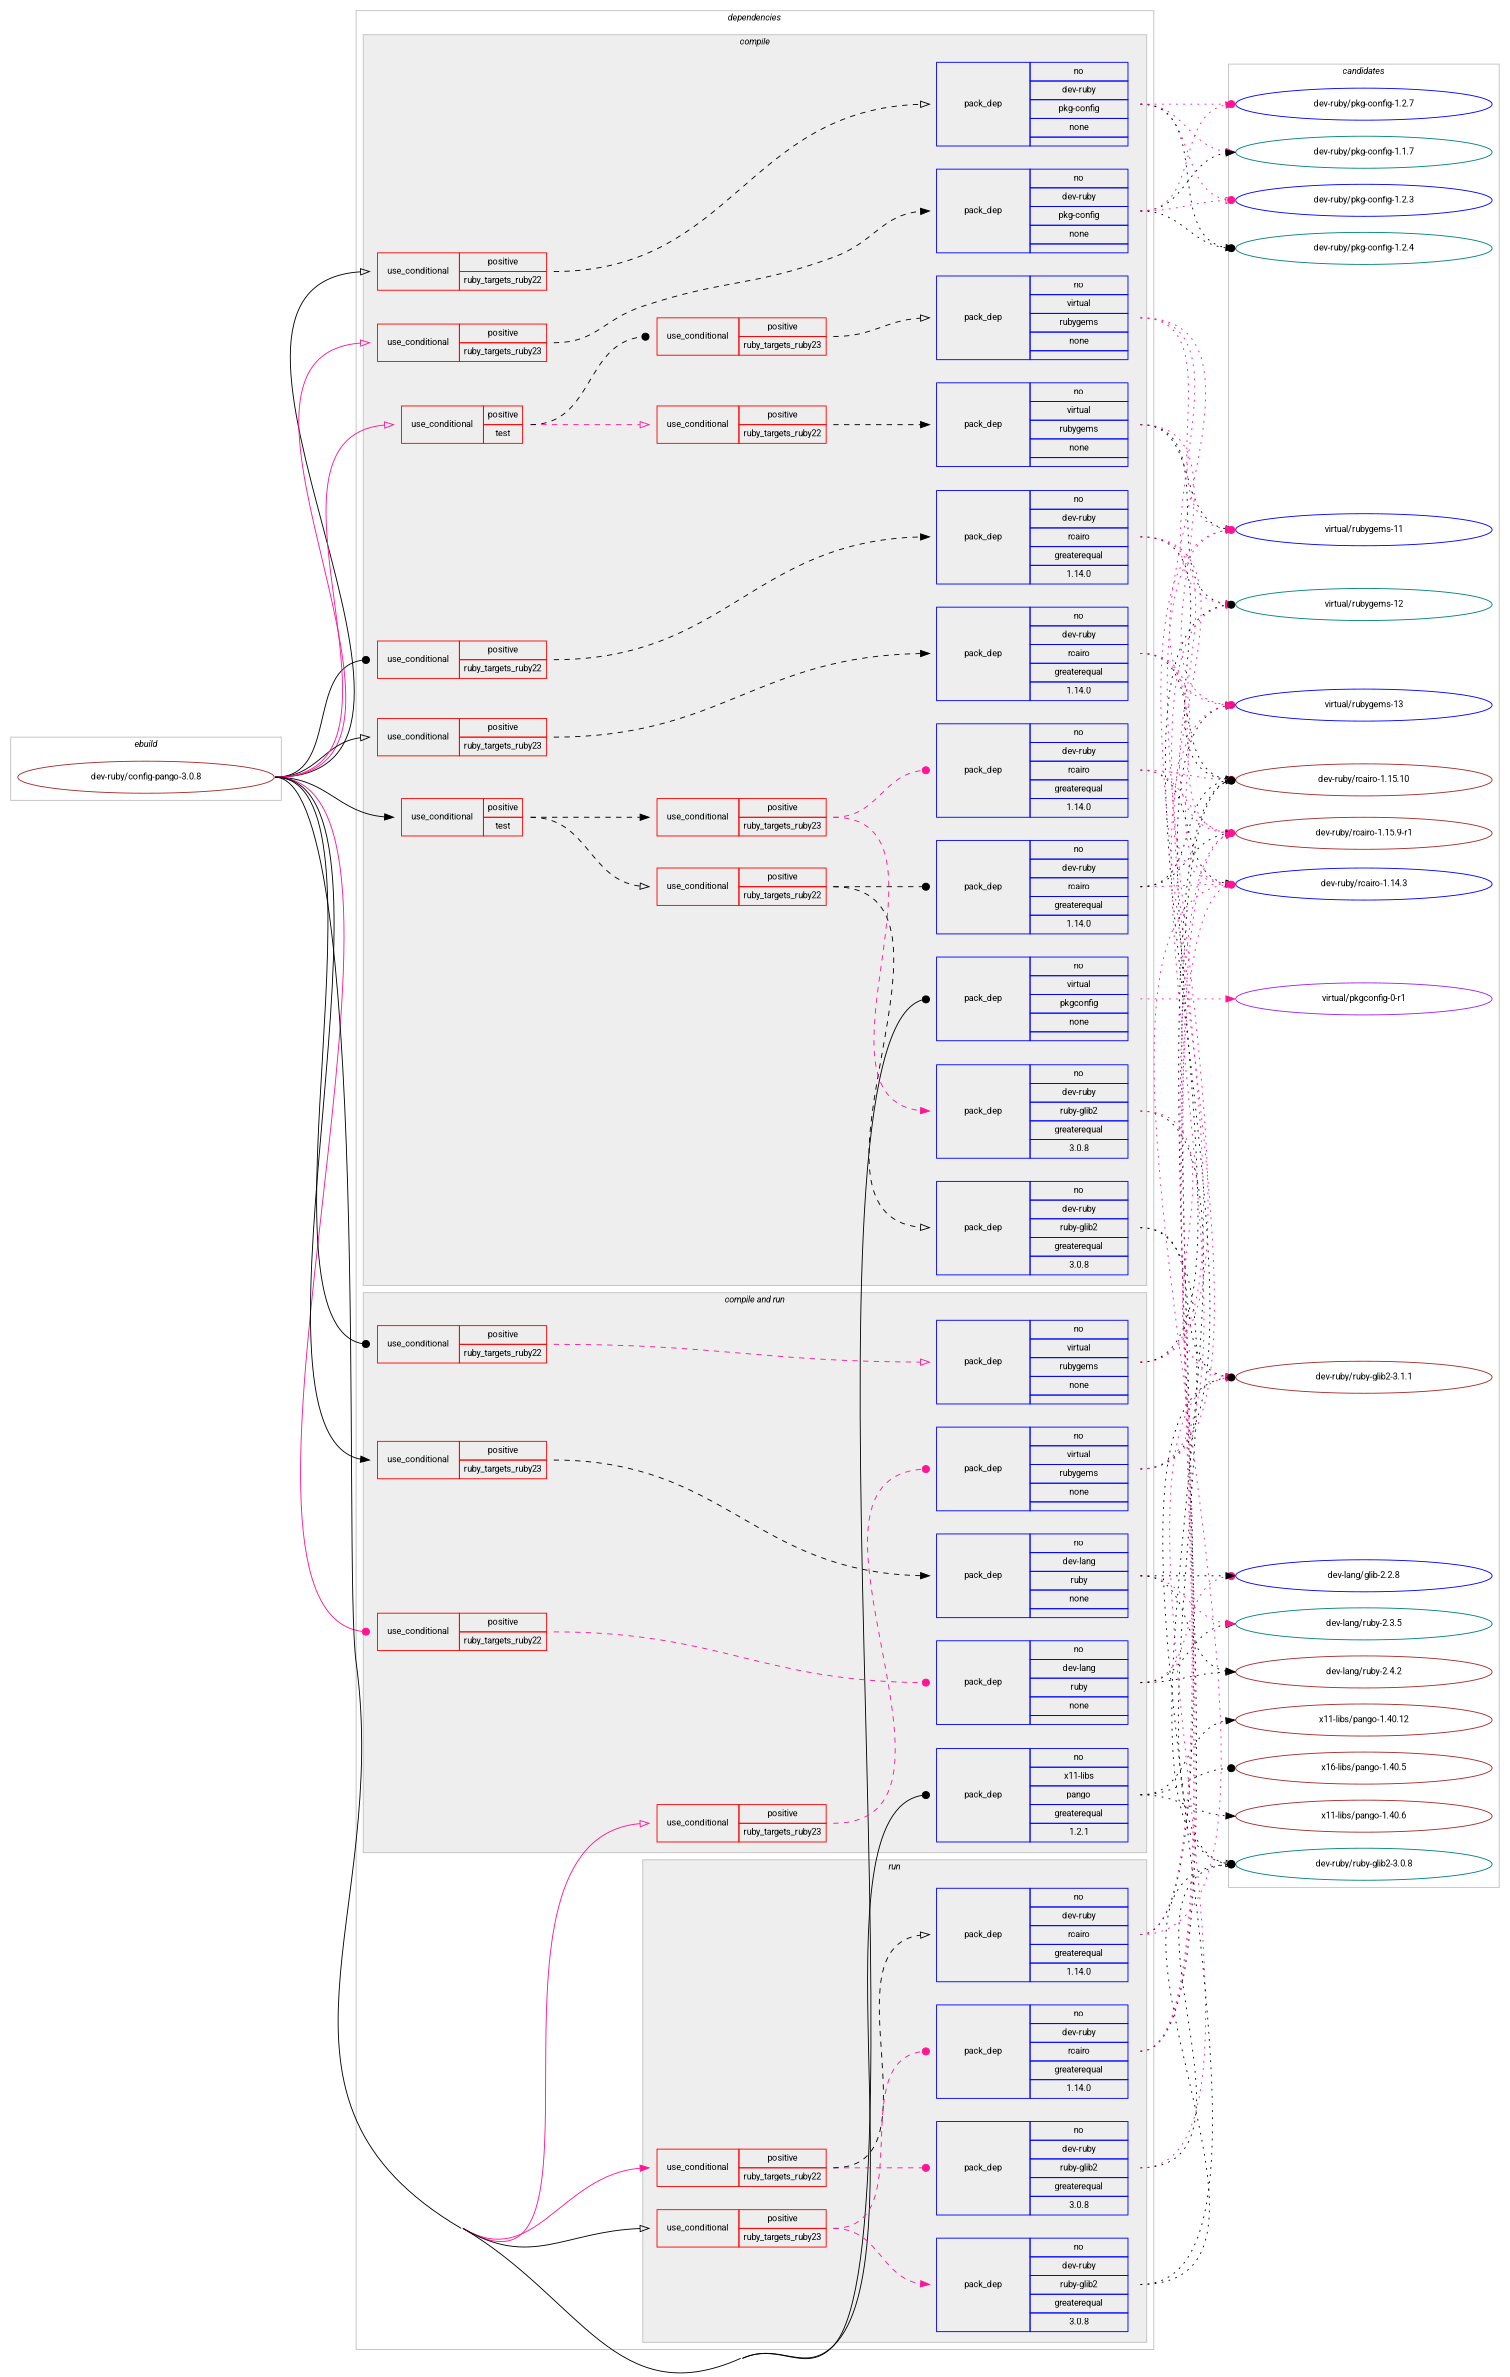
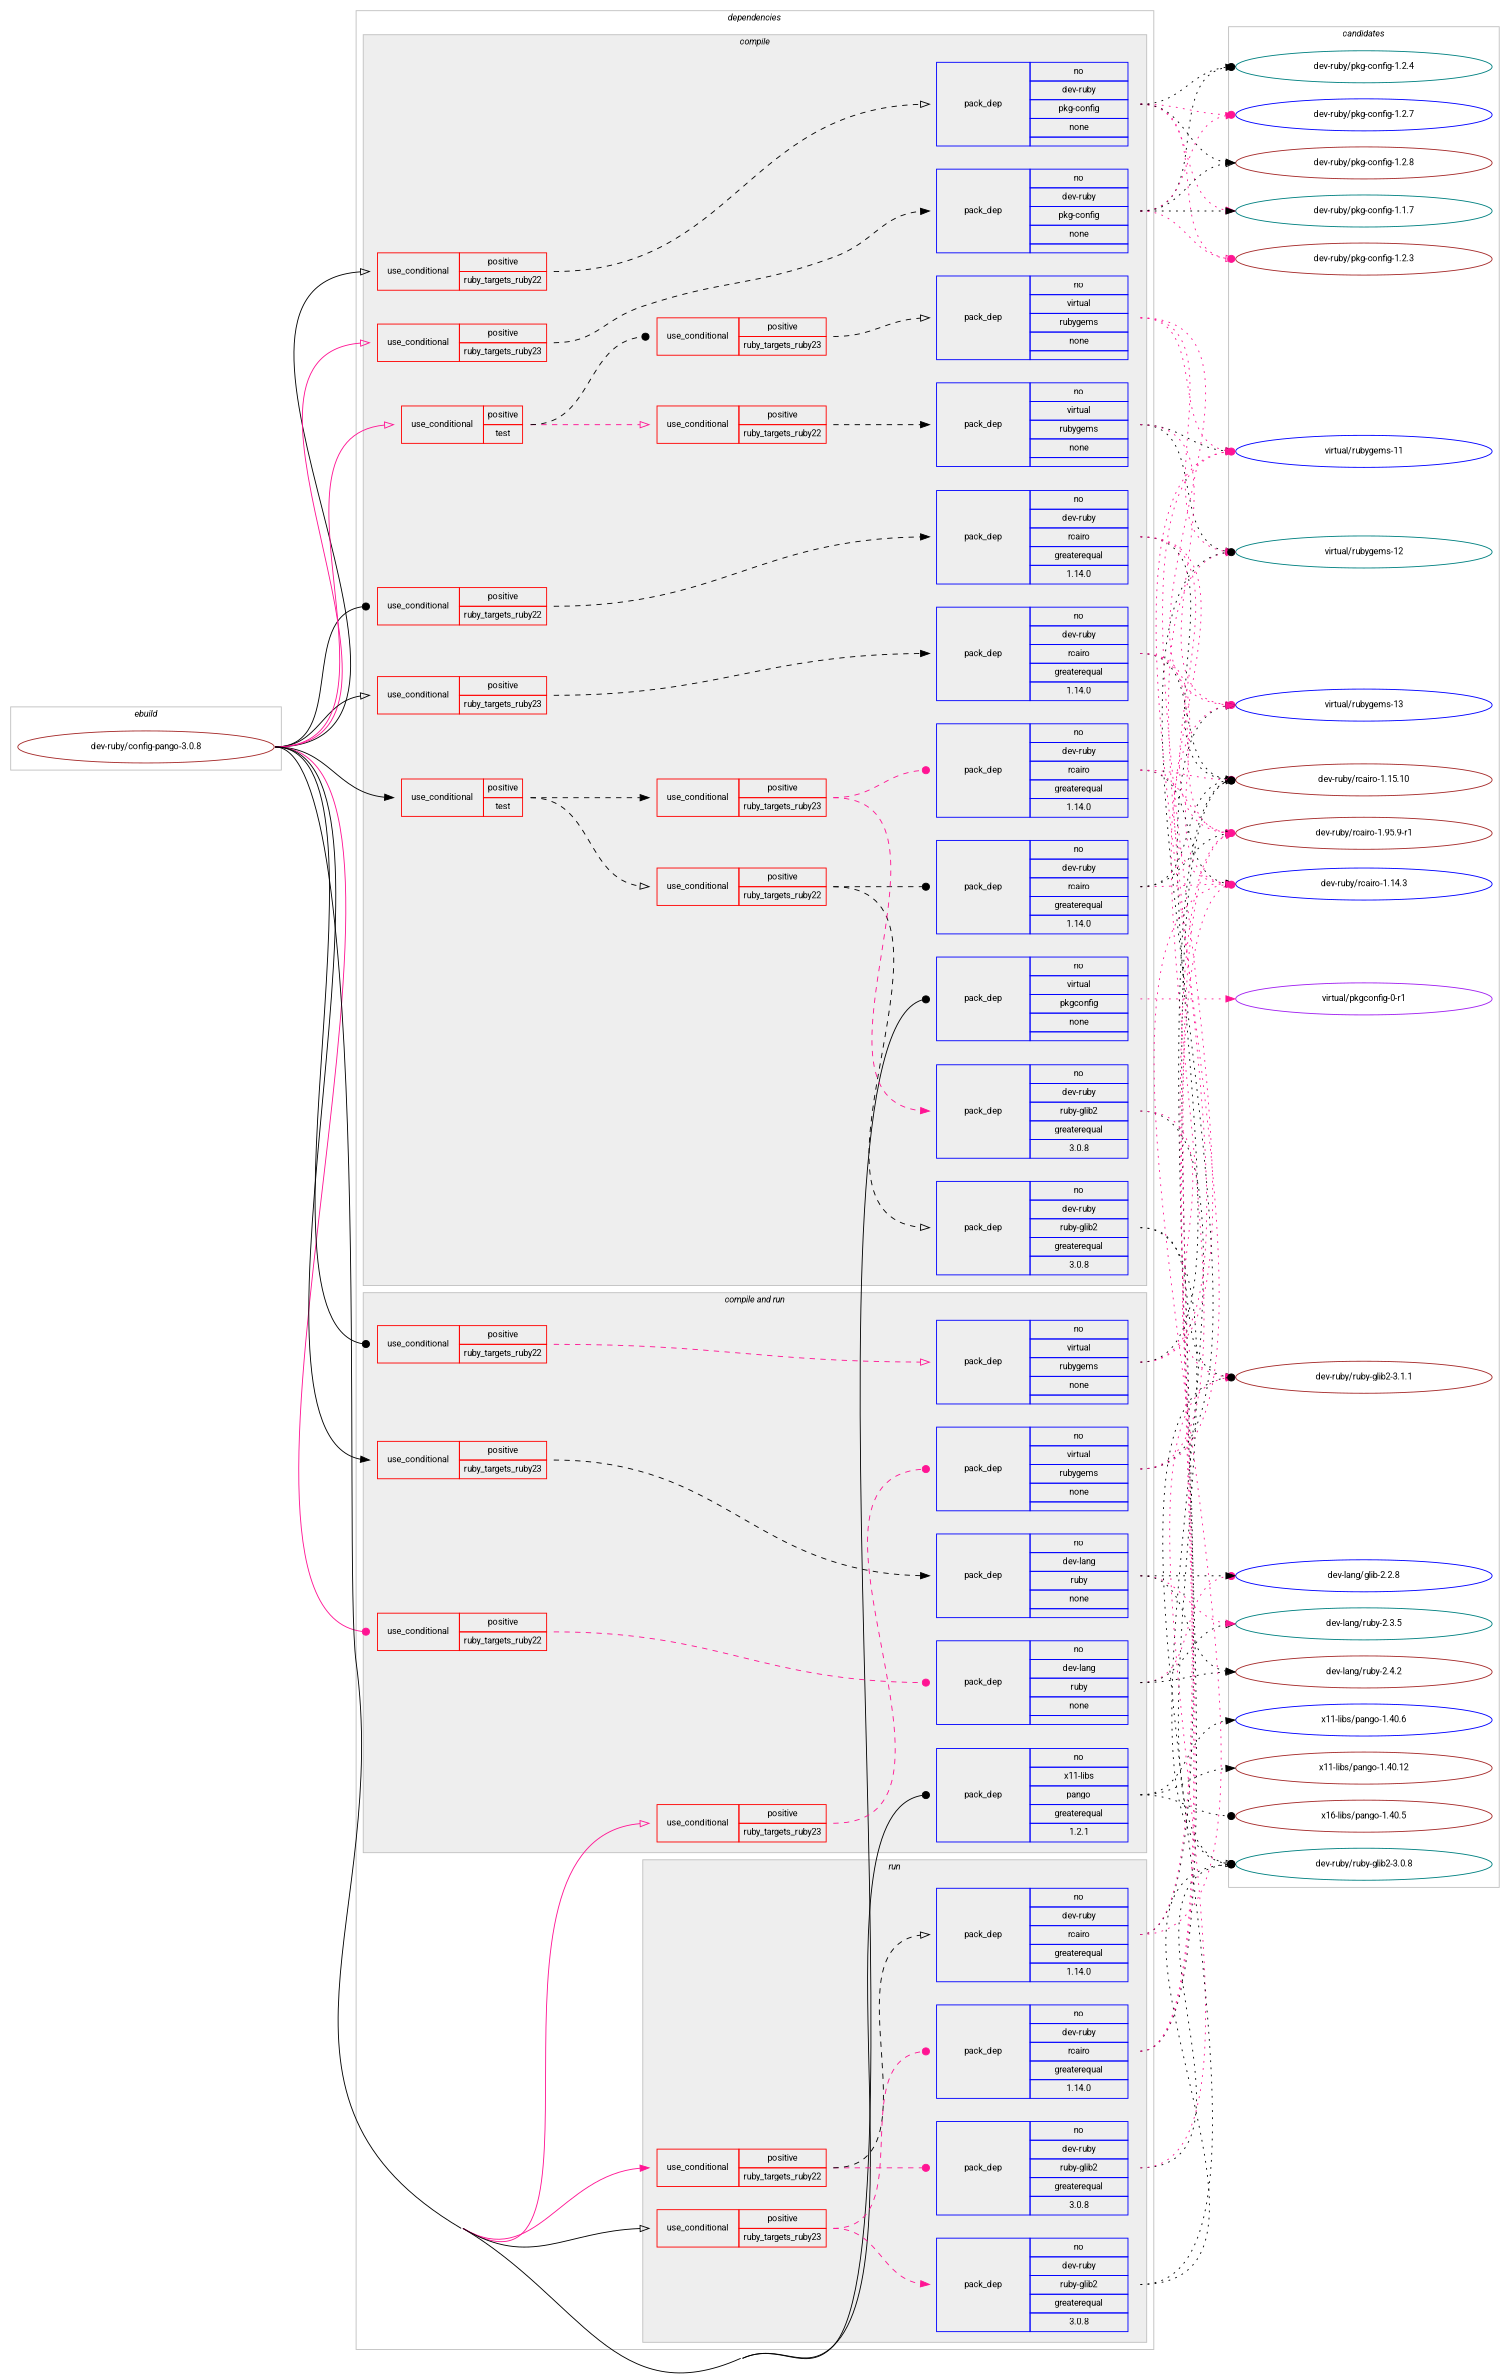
node "dev-ruby/pkg-config-1.2.8": added
node "dev-ruby/pkg-config-1.2.3": color blue -> brown
node "dev-ruby/rcairo-1.15.9-r1": label "dev-ruby/rcairo-1.15.9-r1" -> "dev-ruby/rcairo-1.95.9-r1"
node "x11-libs/pango-1.40.6": color brown -> blue
